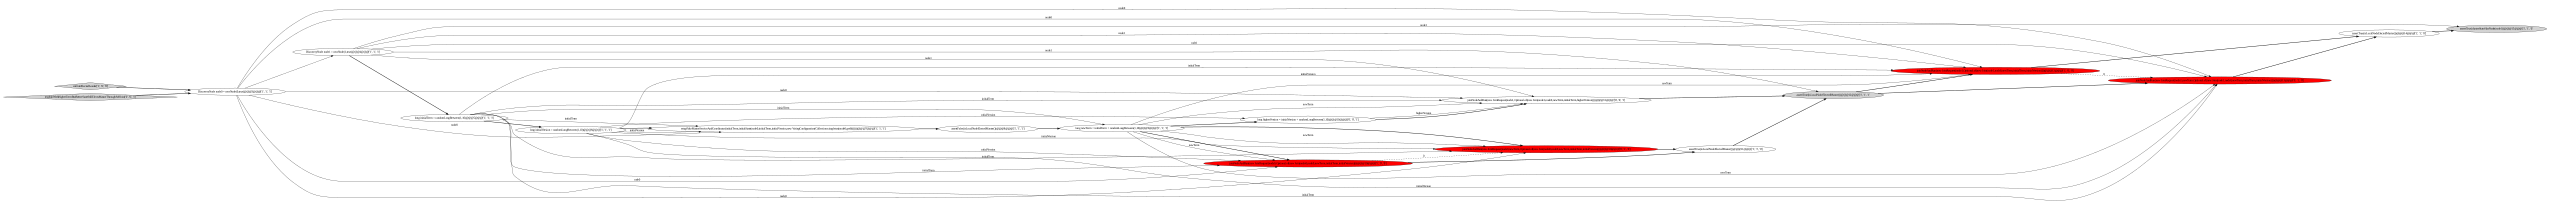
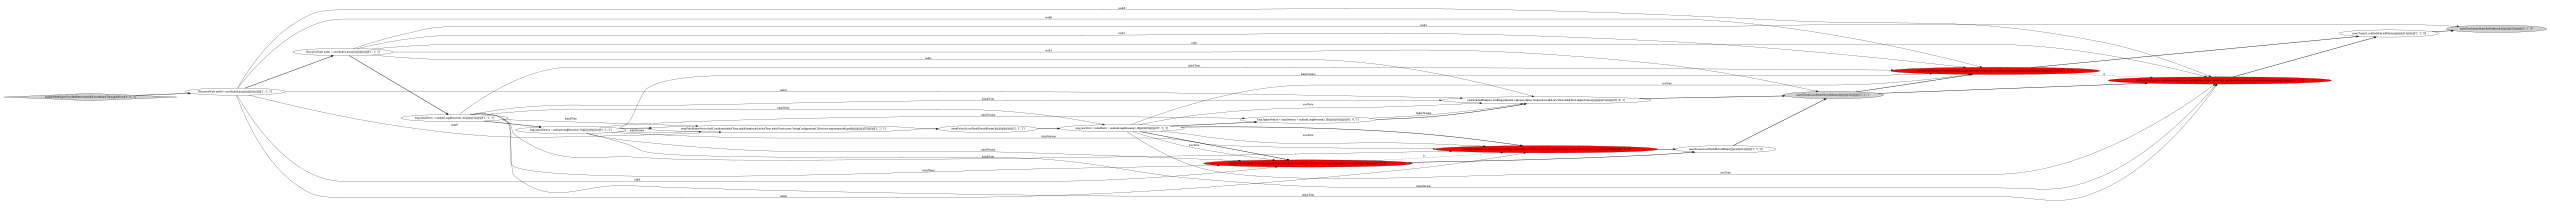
edge "DiscoveryNode node0 = newNode(0,true)@@@3@@@['1', '1', '1']" -> "DiscoveryNode node1 = newNode(1,true)@@@4@@@['1', '1', '1']": style solid -> bold
node "testJoinElectedLeader['1', '0', '0']": removed
